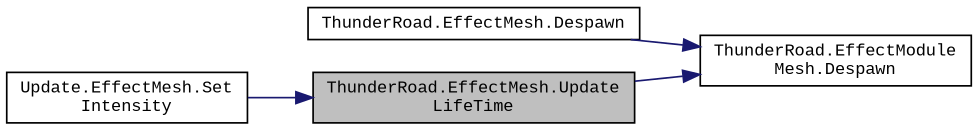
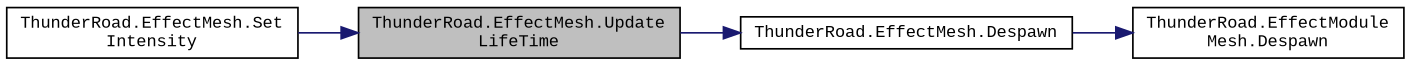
edge "ThunderRoad.EffectMesh.Update LifeTime" -> "ThunderRoad.EffectModule Mesh.Despawn": now "ThunderRoad.EffectMesh.Update LifeTime" -> "ThunderRoad.EffectMesh.Despawn"
node "Update.EffectMesh.Set Intensity": label "Update.EffectMesh.Set Intensity" -> "ThunderRoad.EffectMesh.Set Intensity"
